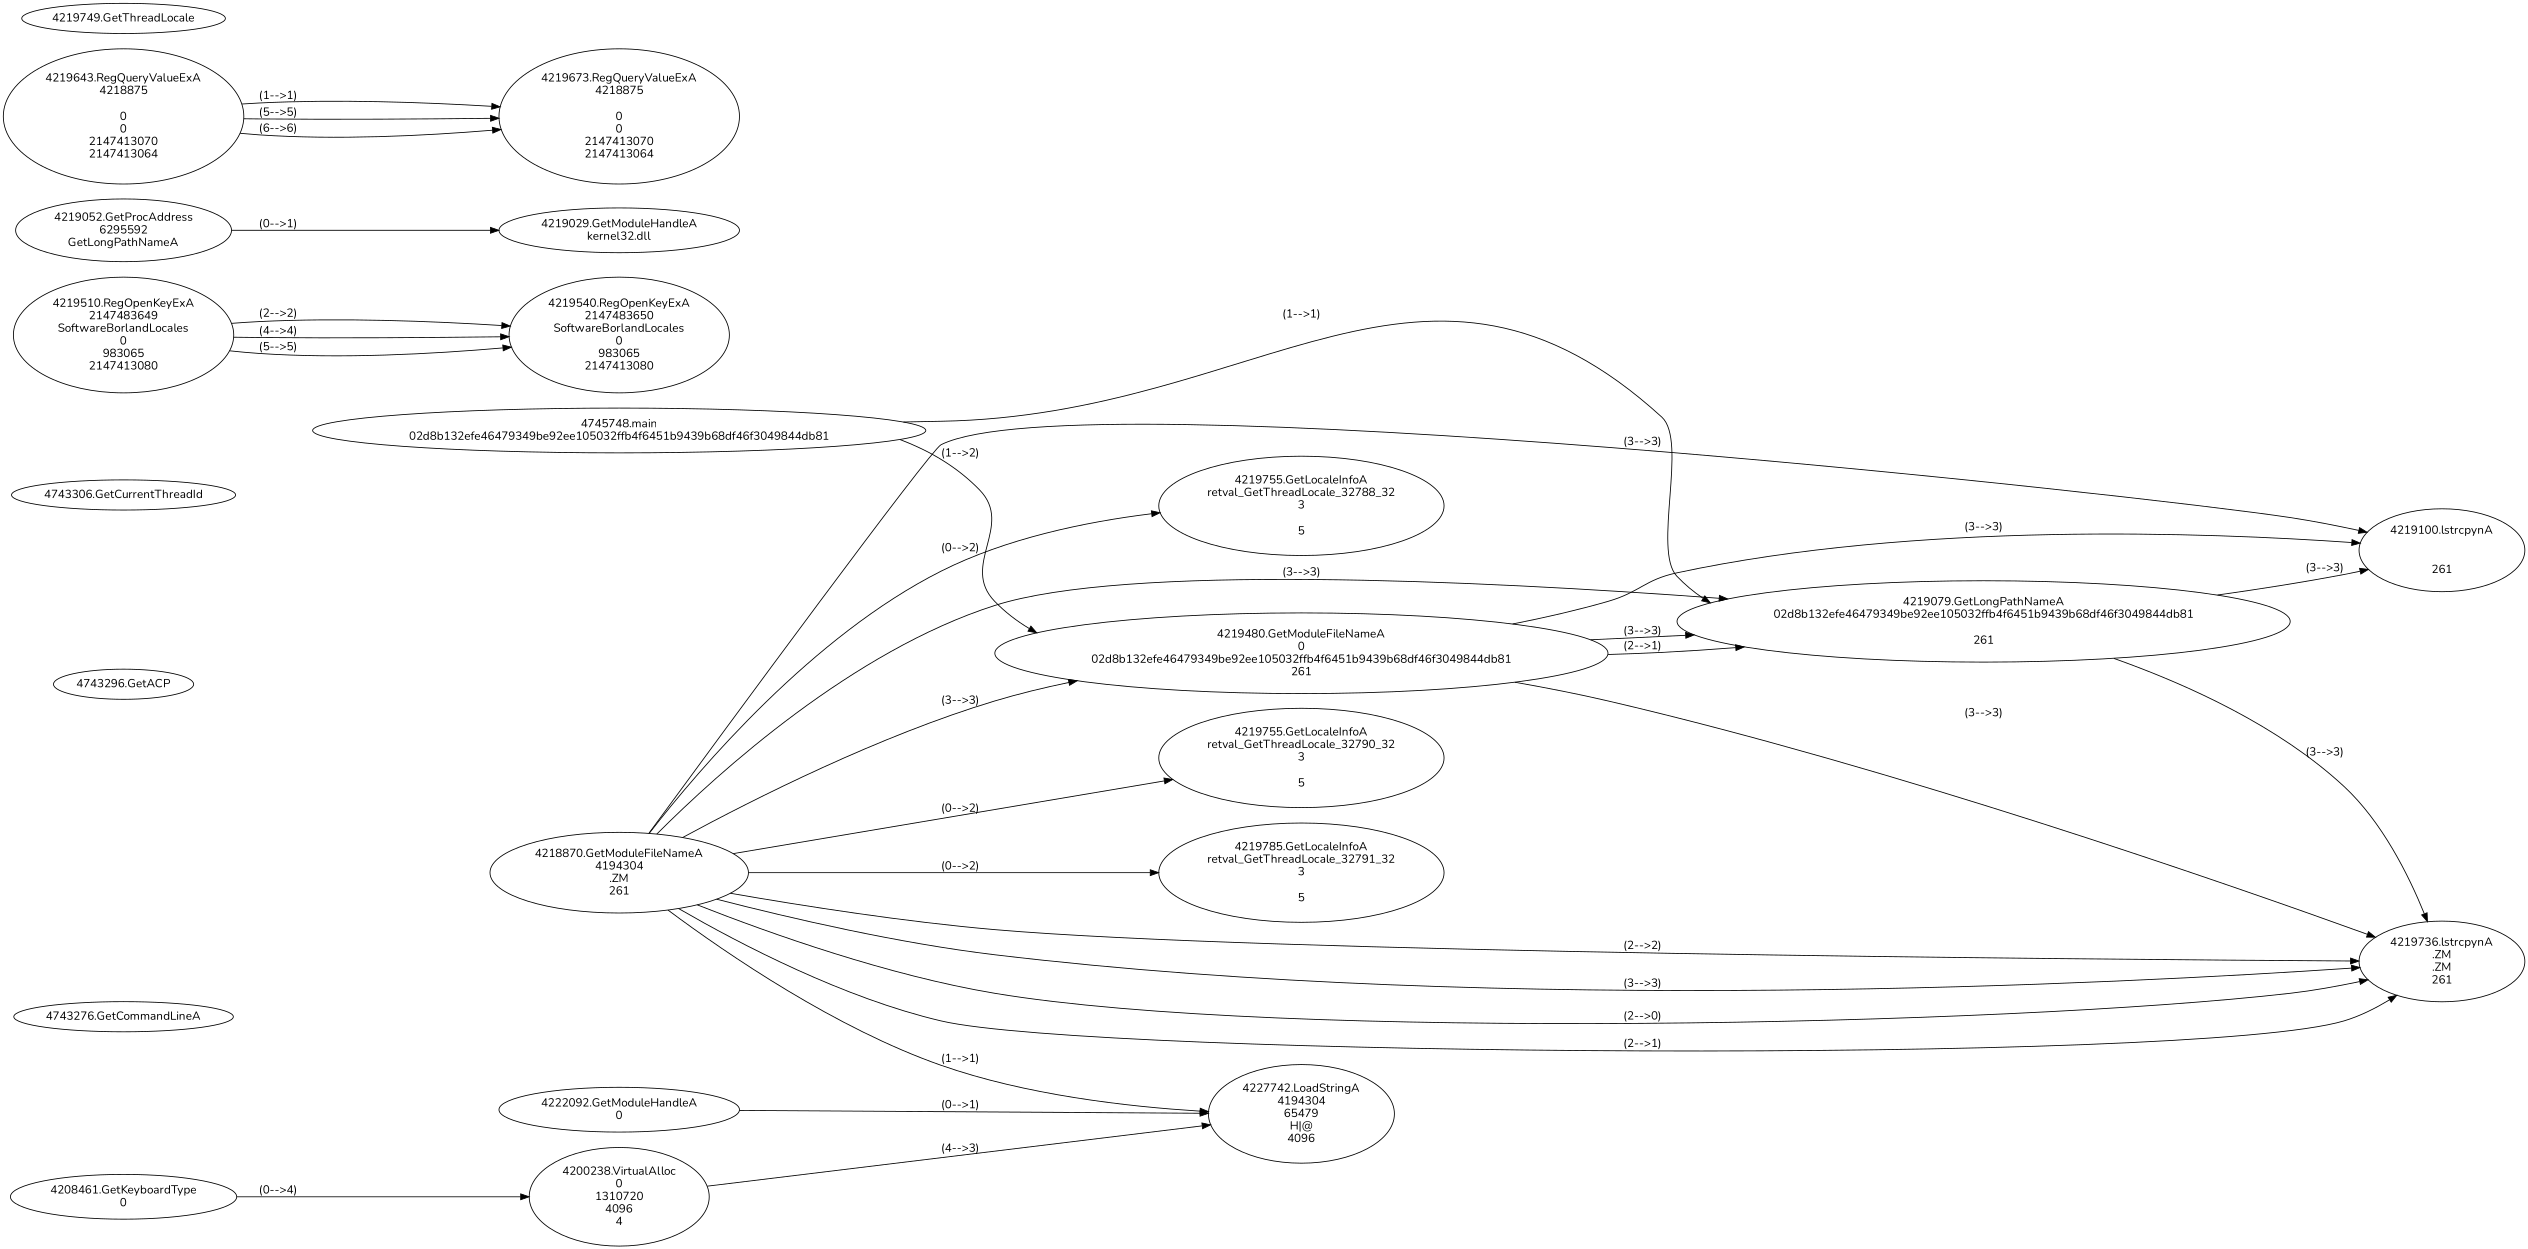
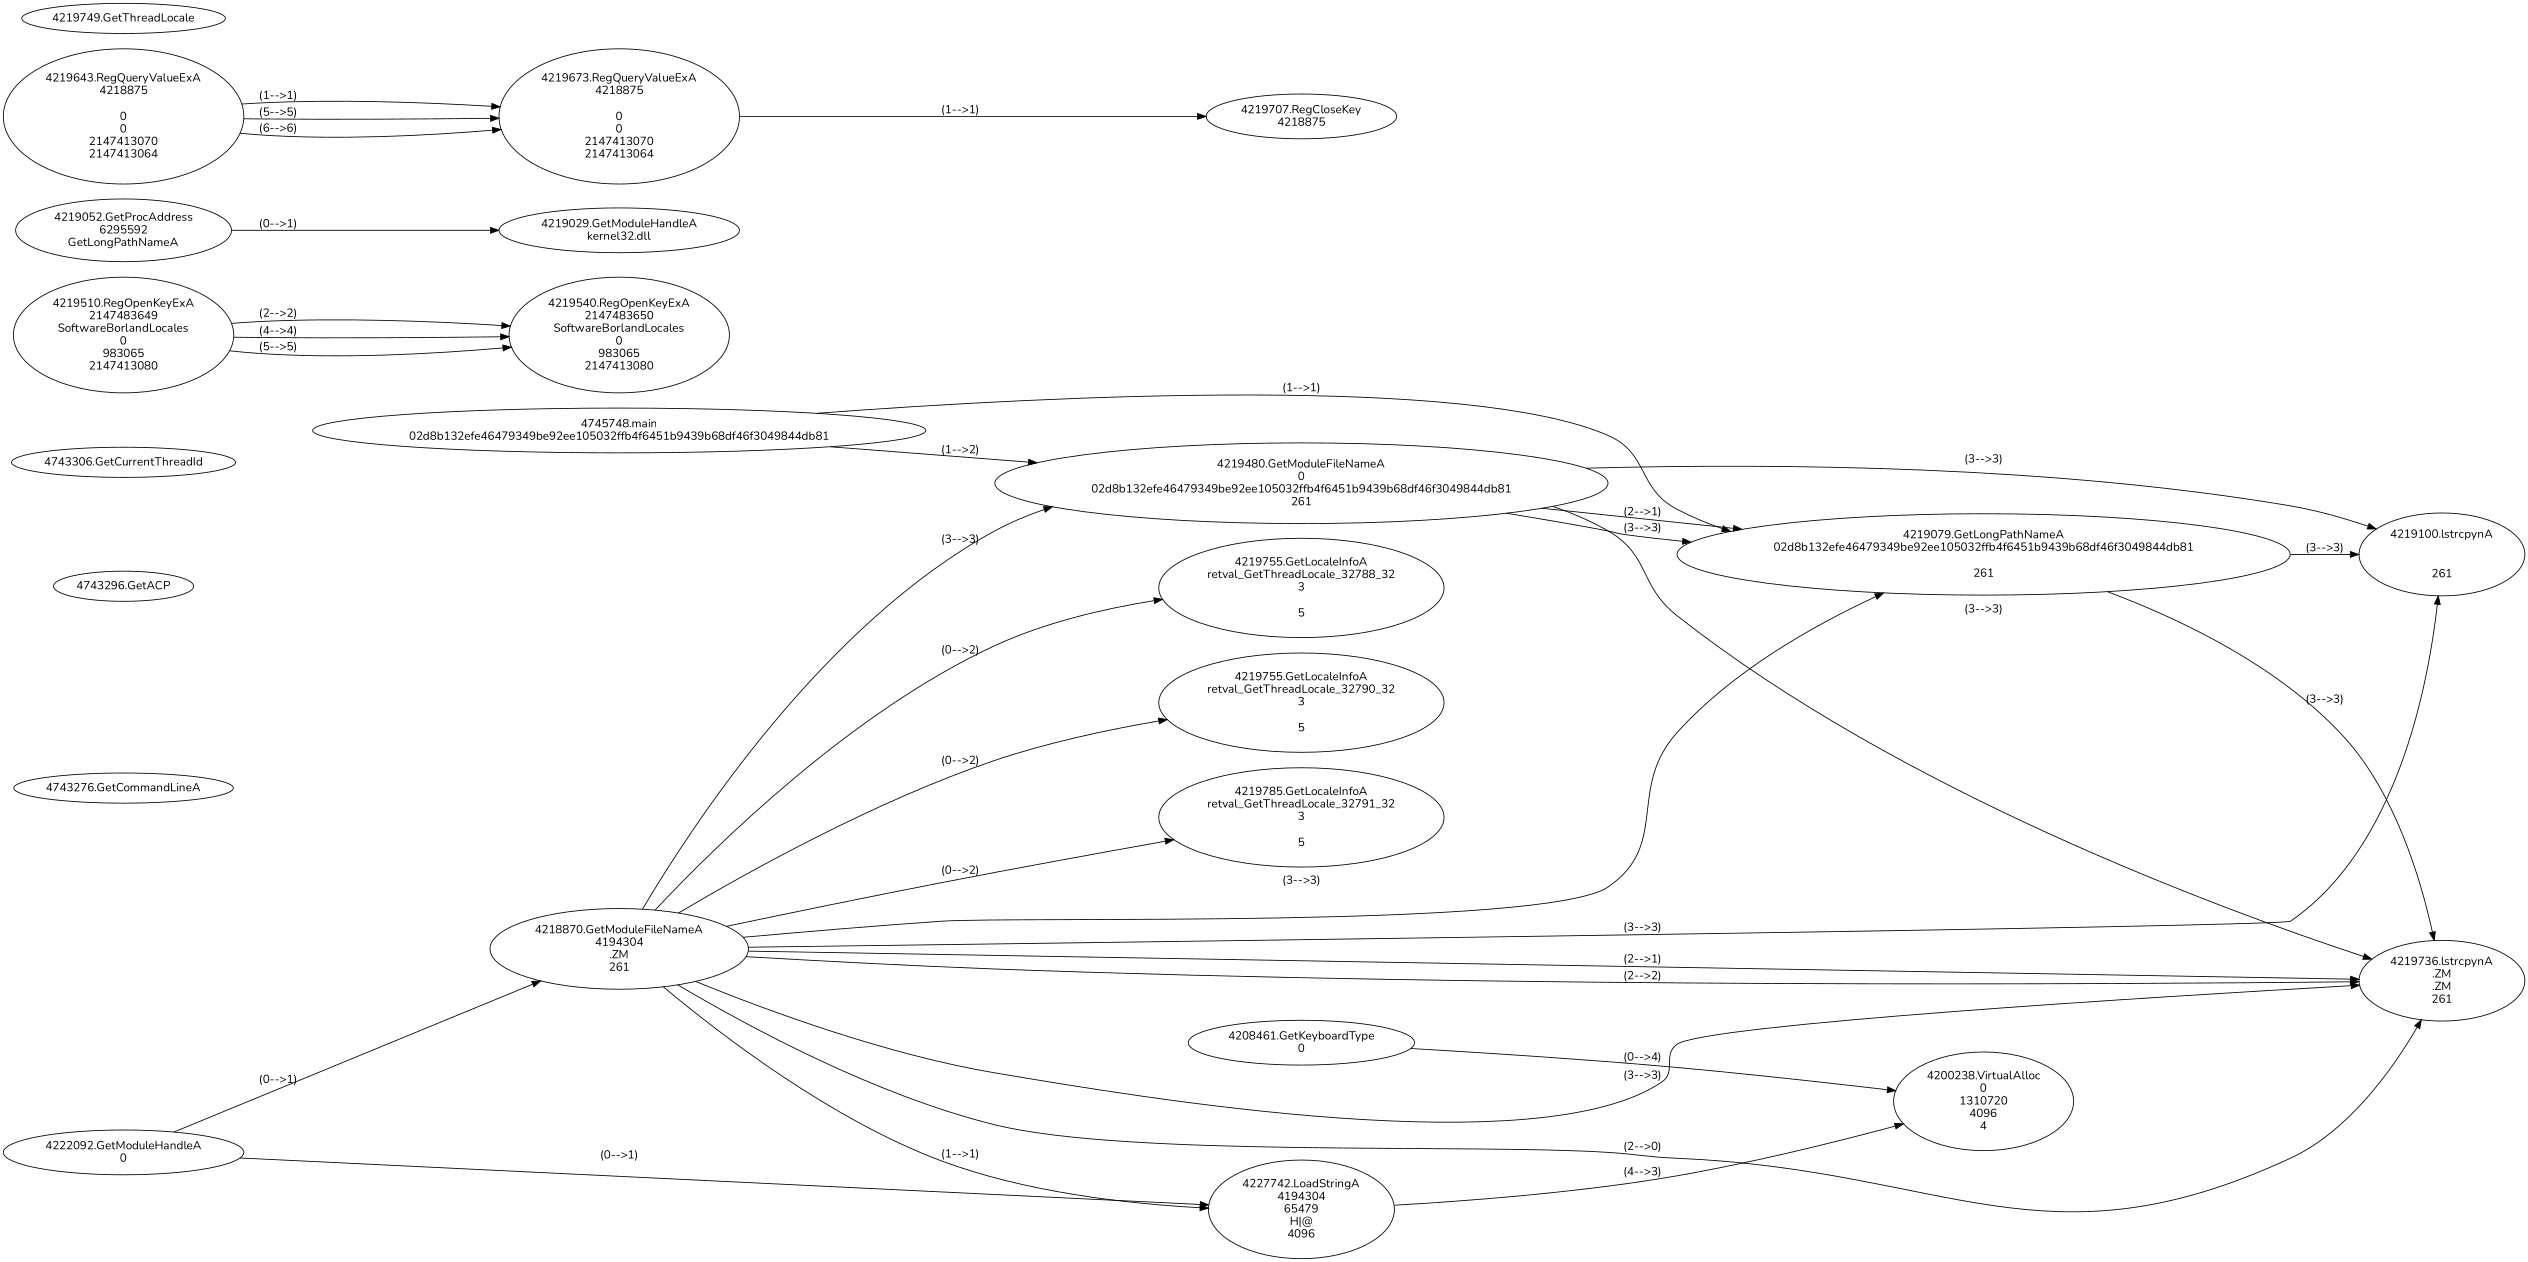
node "4219707.RegCloseKey 4218875": added
edge "4222092.GetModuleHandleA 0" -> "4218870.GetModuleFileNameA 4194304 .ZM 261": added, label "(0-->1)"
edge "4200238.VirtualAlloc 0 1310720 4096 4" -> "4227742.LoadStringA 4194304 65479 H|@ 4096": reversed
